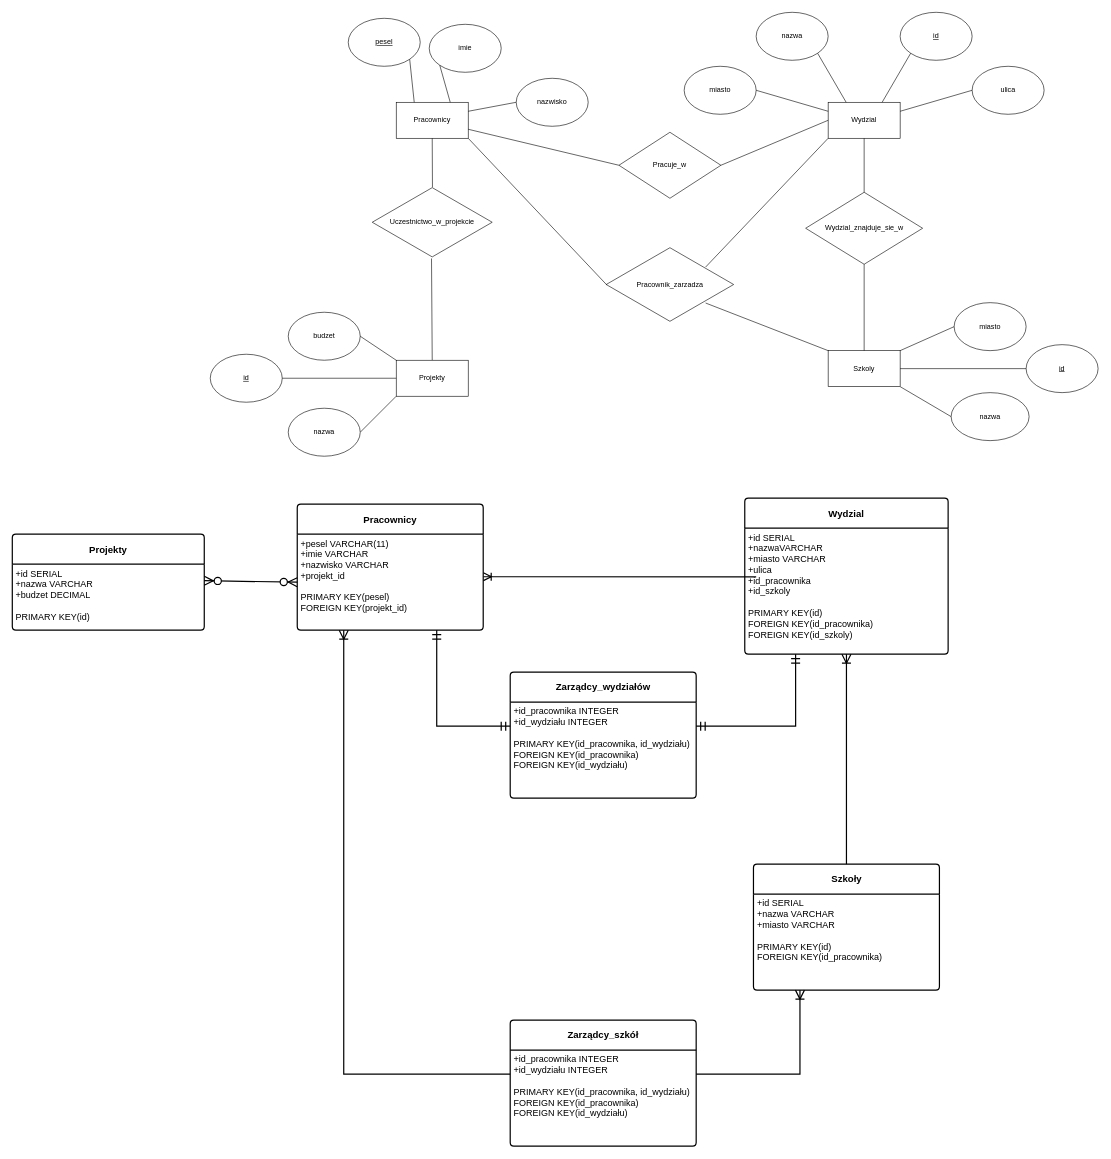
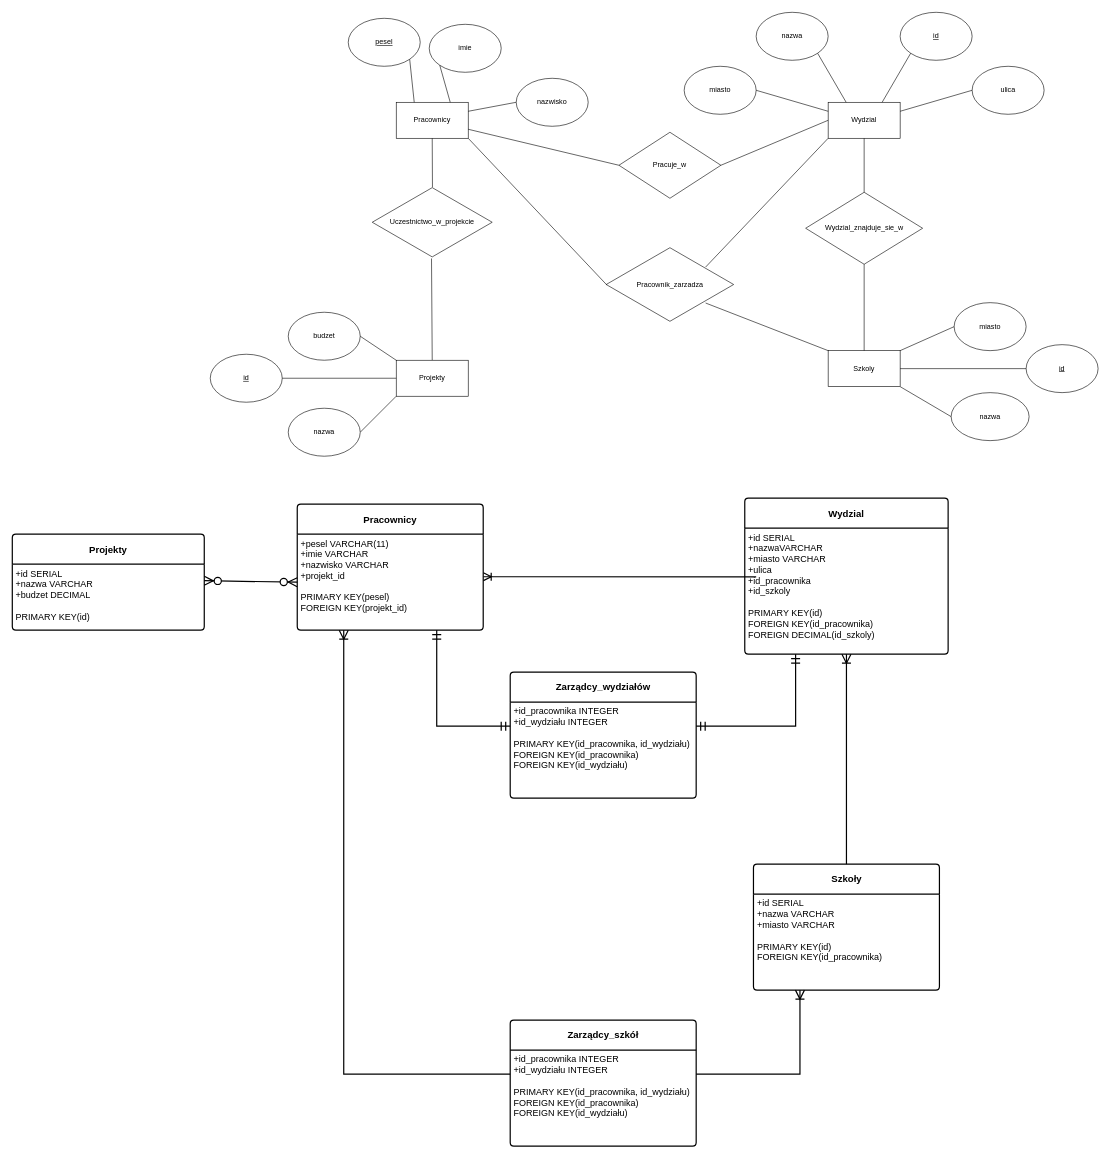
node "+id SERIAL +nazwaVARCHAR +miasto VARCHAR +ulica +id_pracownika +id_szkoly PRIMARY KEY(id) FOREIGN KEY(id_pracownika) FOREIGN KEY(id_szkoly)": label "+id SERIAL +nazwaVARCHAR +miasto VARCHAR +ulica +id_pracownika +id_szkoly PRIMARY KEY(id) FOREIGN KEY(id_pracownika) FOREIGN KEY(id_szkoly)" -> "+id SERIAL +nazwaVARCHAR +miasto VARCHAR +ulica +id_pracownika +id_szkoly PRIMARY KEY(id) FOREIGN KEY(id_pracownika) FOREIGN DECIMAL(id_szkoly)"
